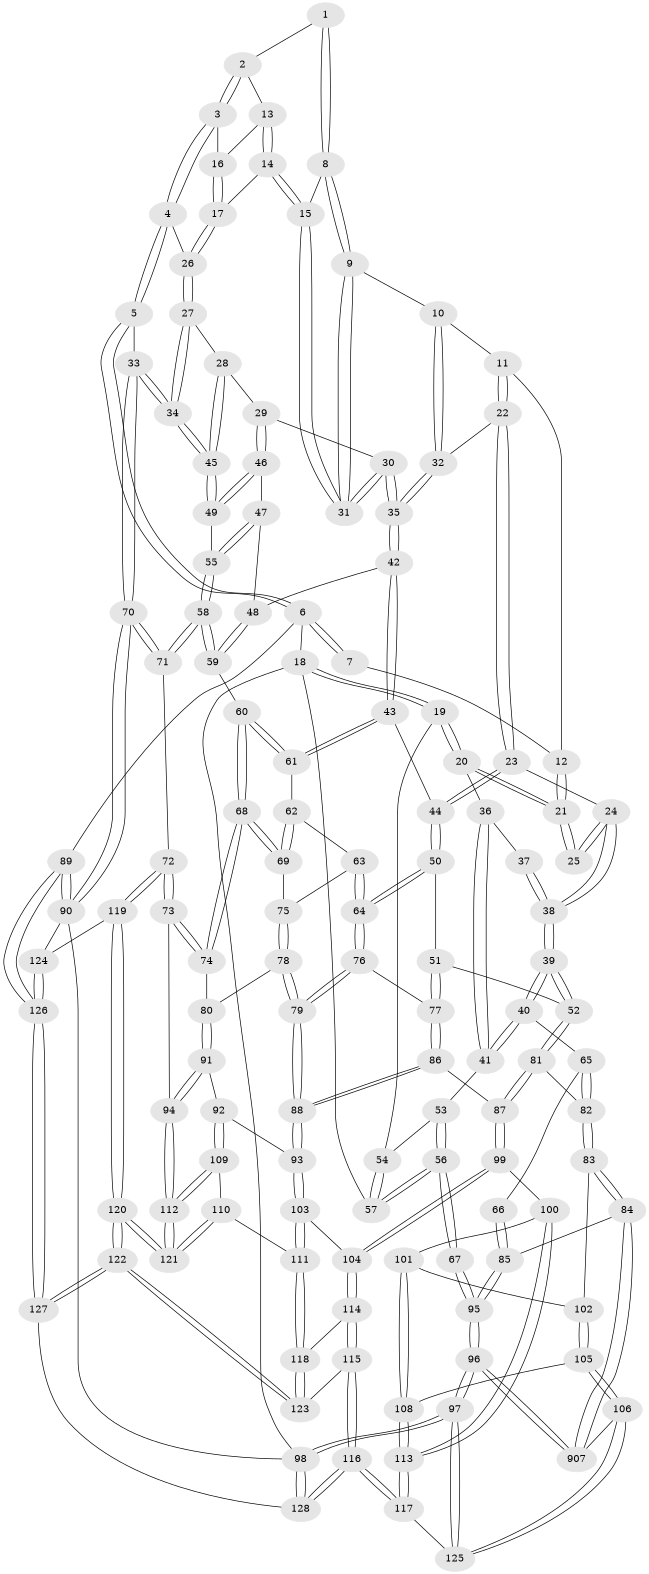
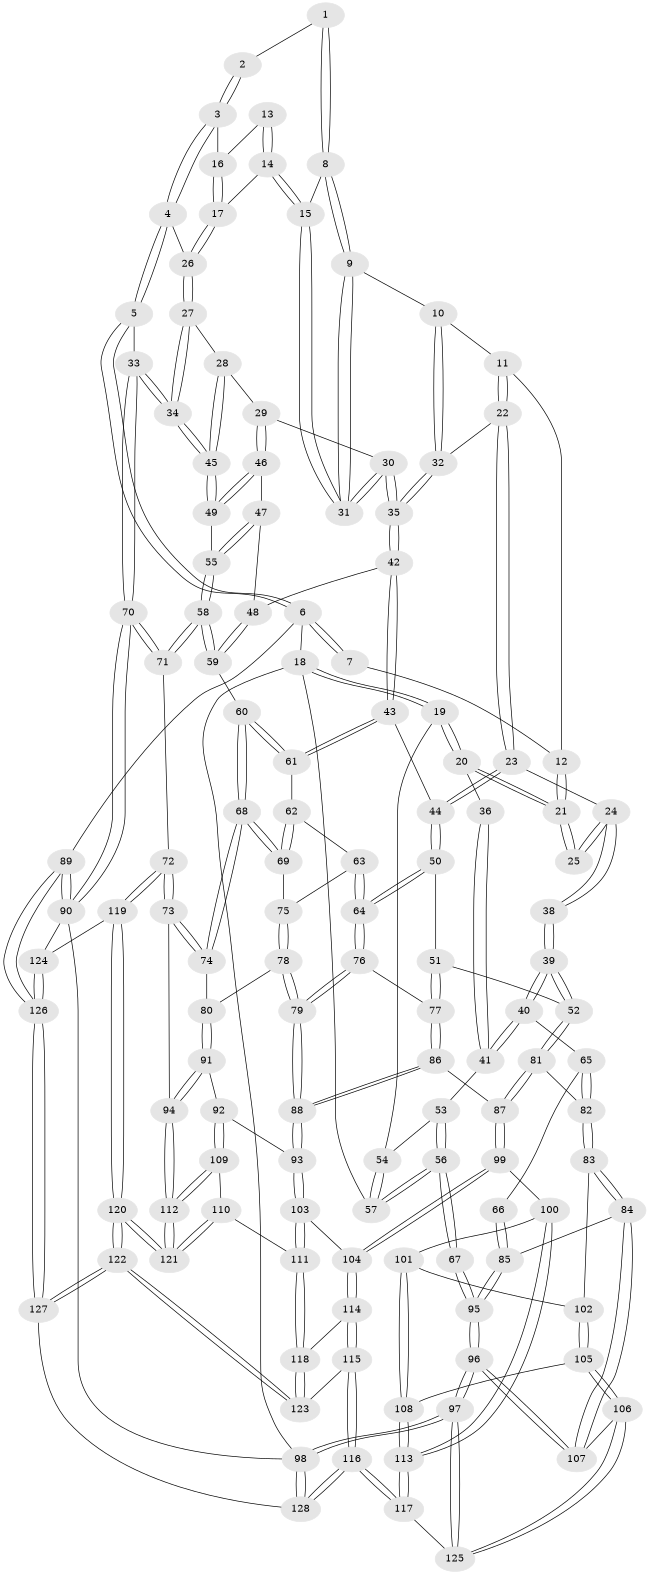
edge "2" -- "13": removed
node "37": removed
node "907": label "907" -> "107"
